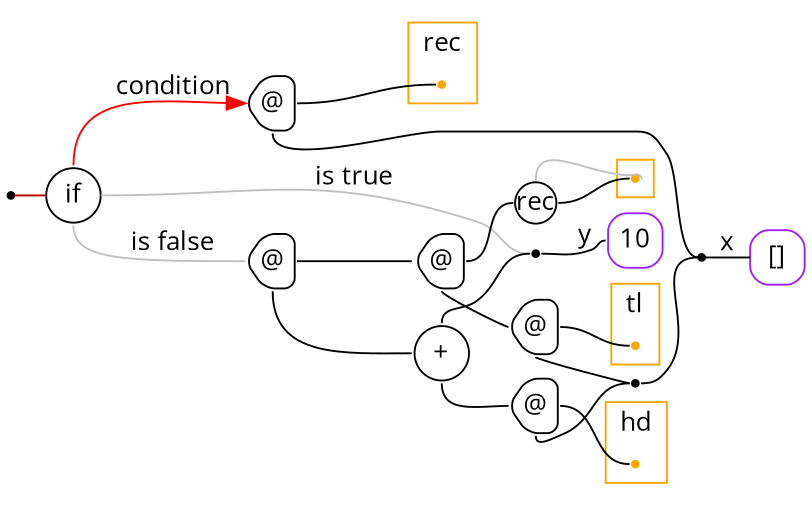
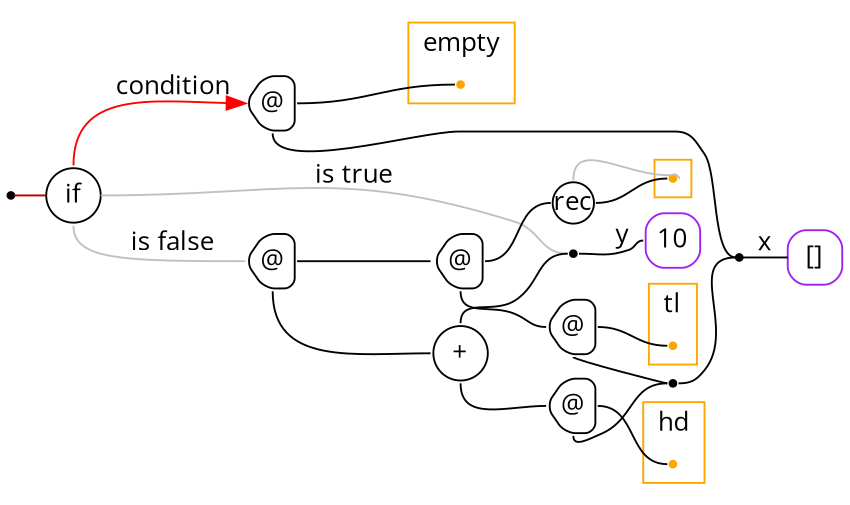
cluster "rec": label "rec" -> "empty"
